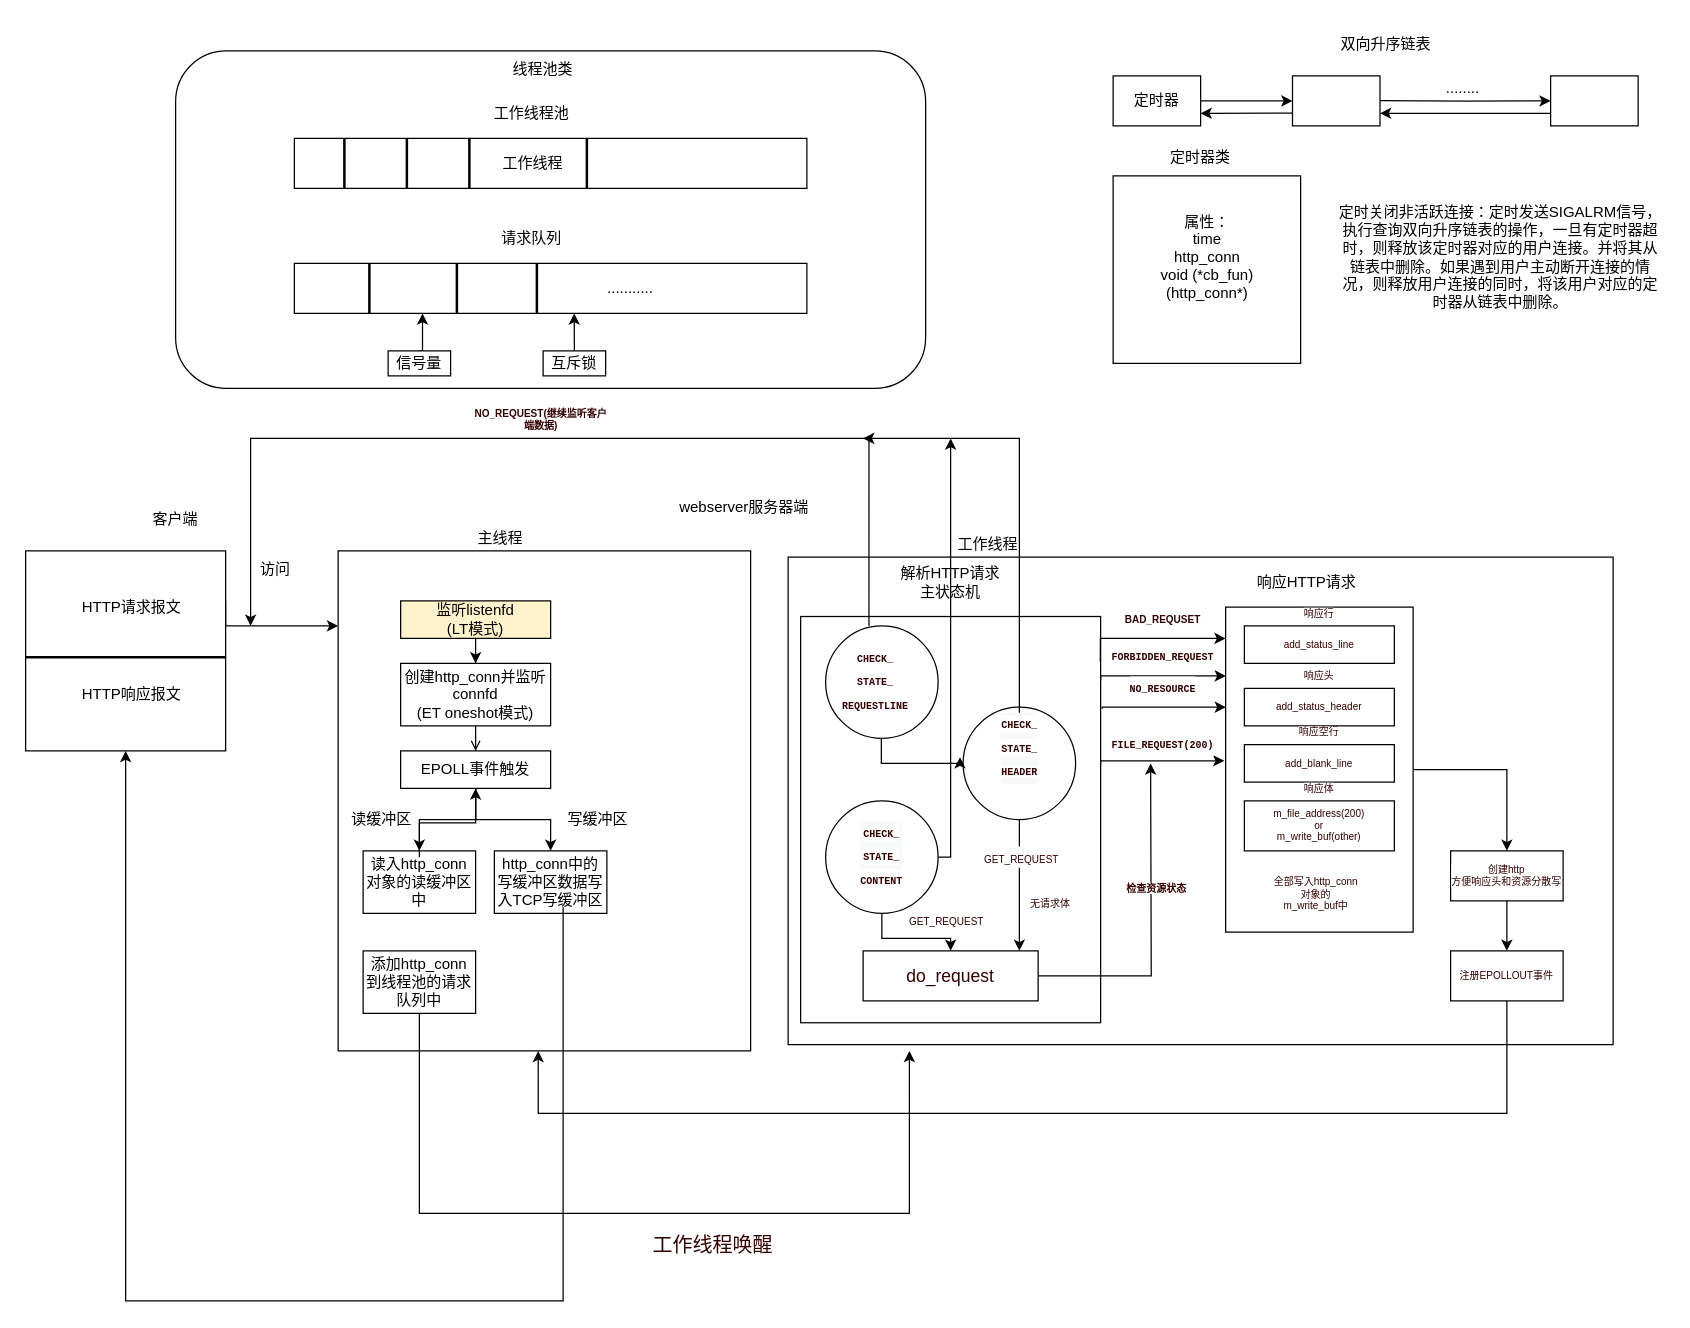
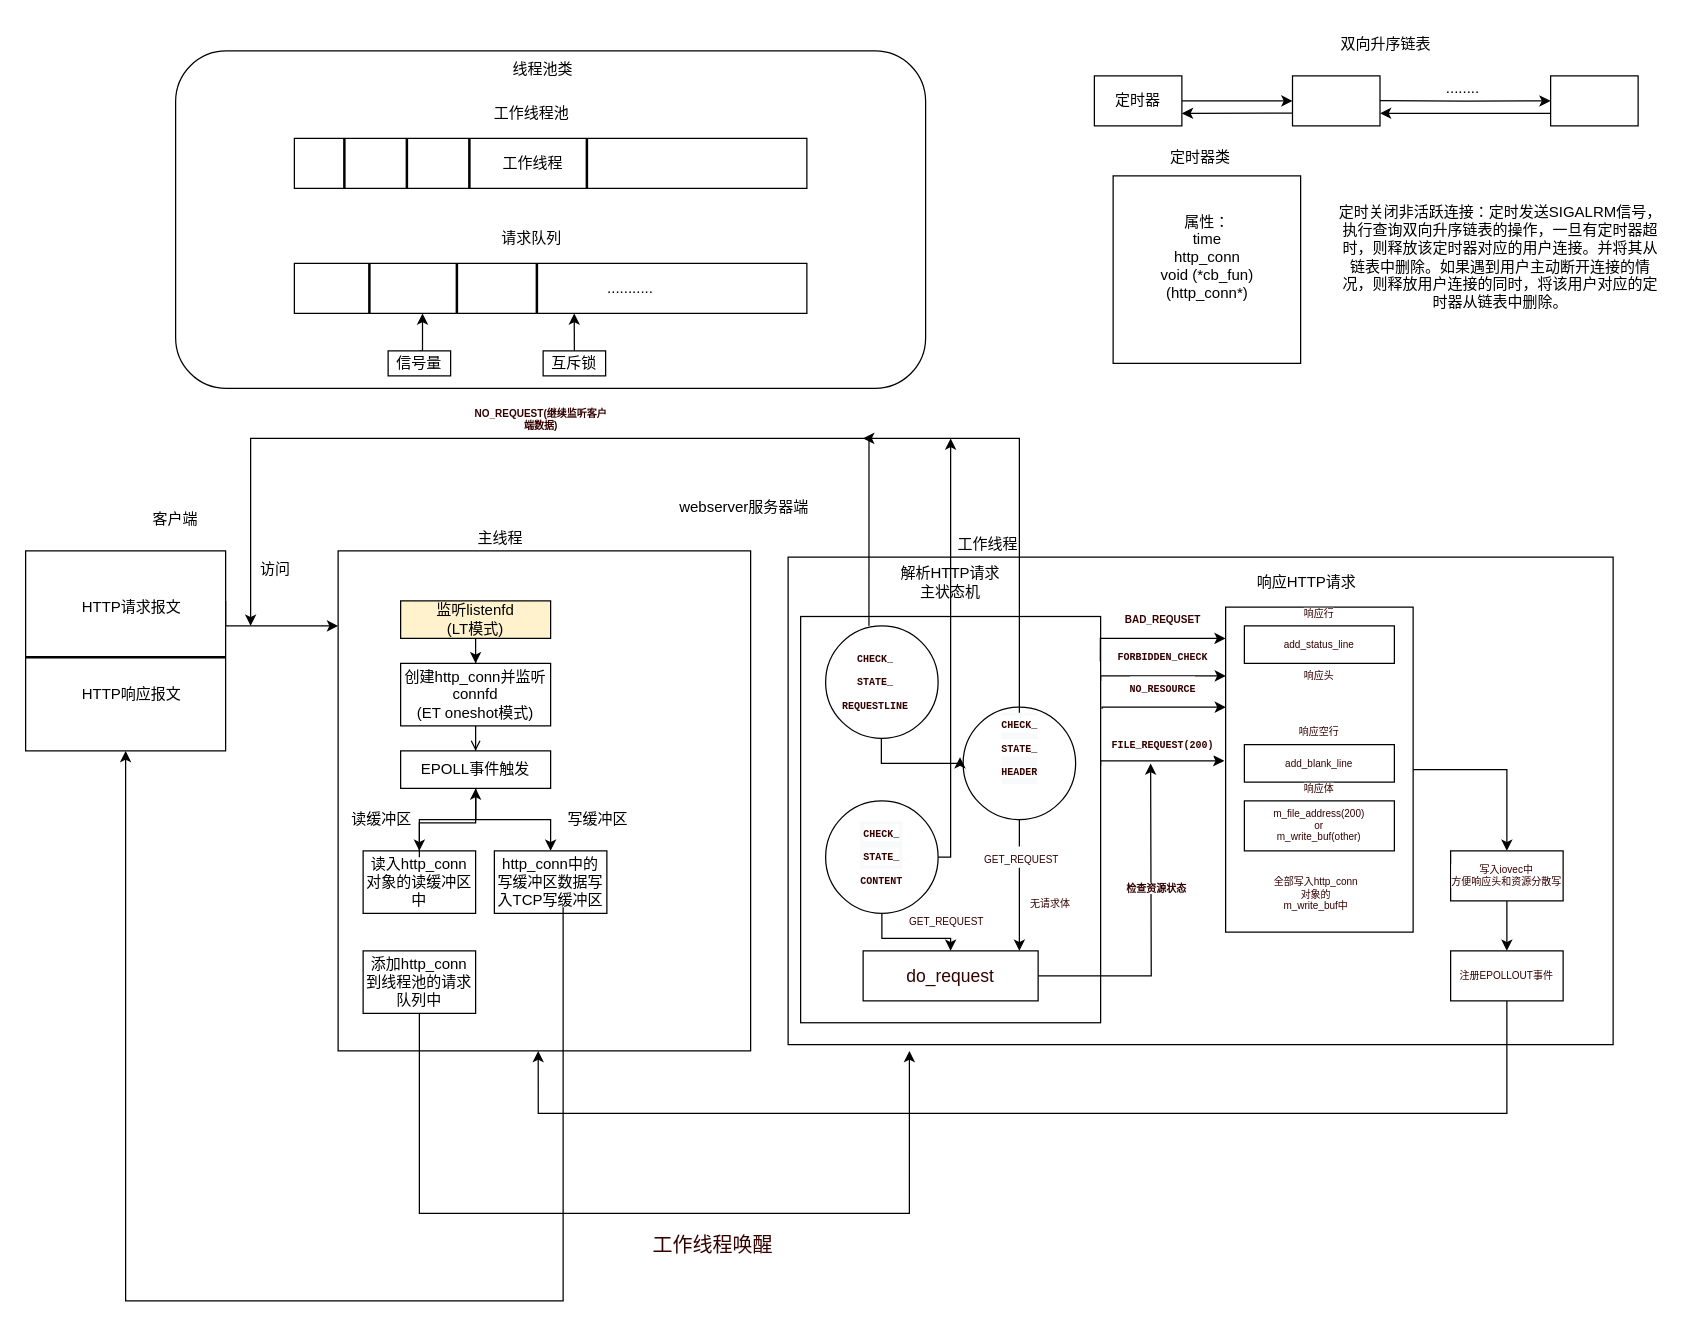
node "定时器": moved (1157, 101) -> (1138, 101)
node "FORBIDDEN_REQUEST": label "FORBIDDEN_REQUEST" -> "FORBIDDEN_CHECK"
node "add_status_header": removed
node "创建http 方便响应头和资源分散写": label "创建http 方便响应头和资源分散写" -> "写入iovec中 方便响应头和资源分散写"
